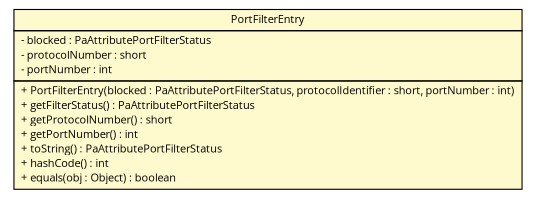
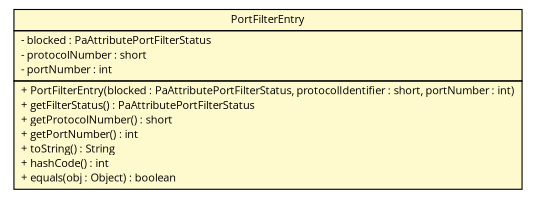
node "PortFilterEntry": text "+ toString() : PaAttributePortFilterStatus" -> "+ toString() : String"
